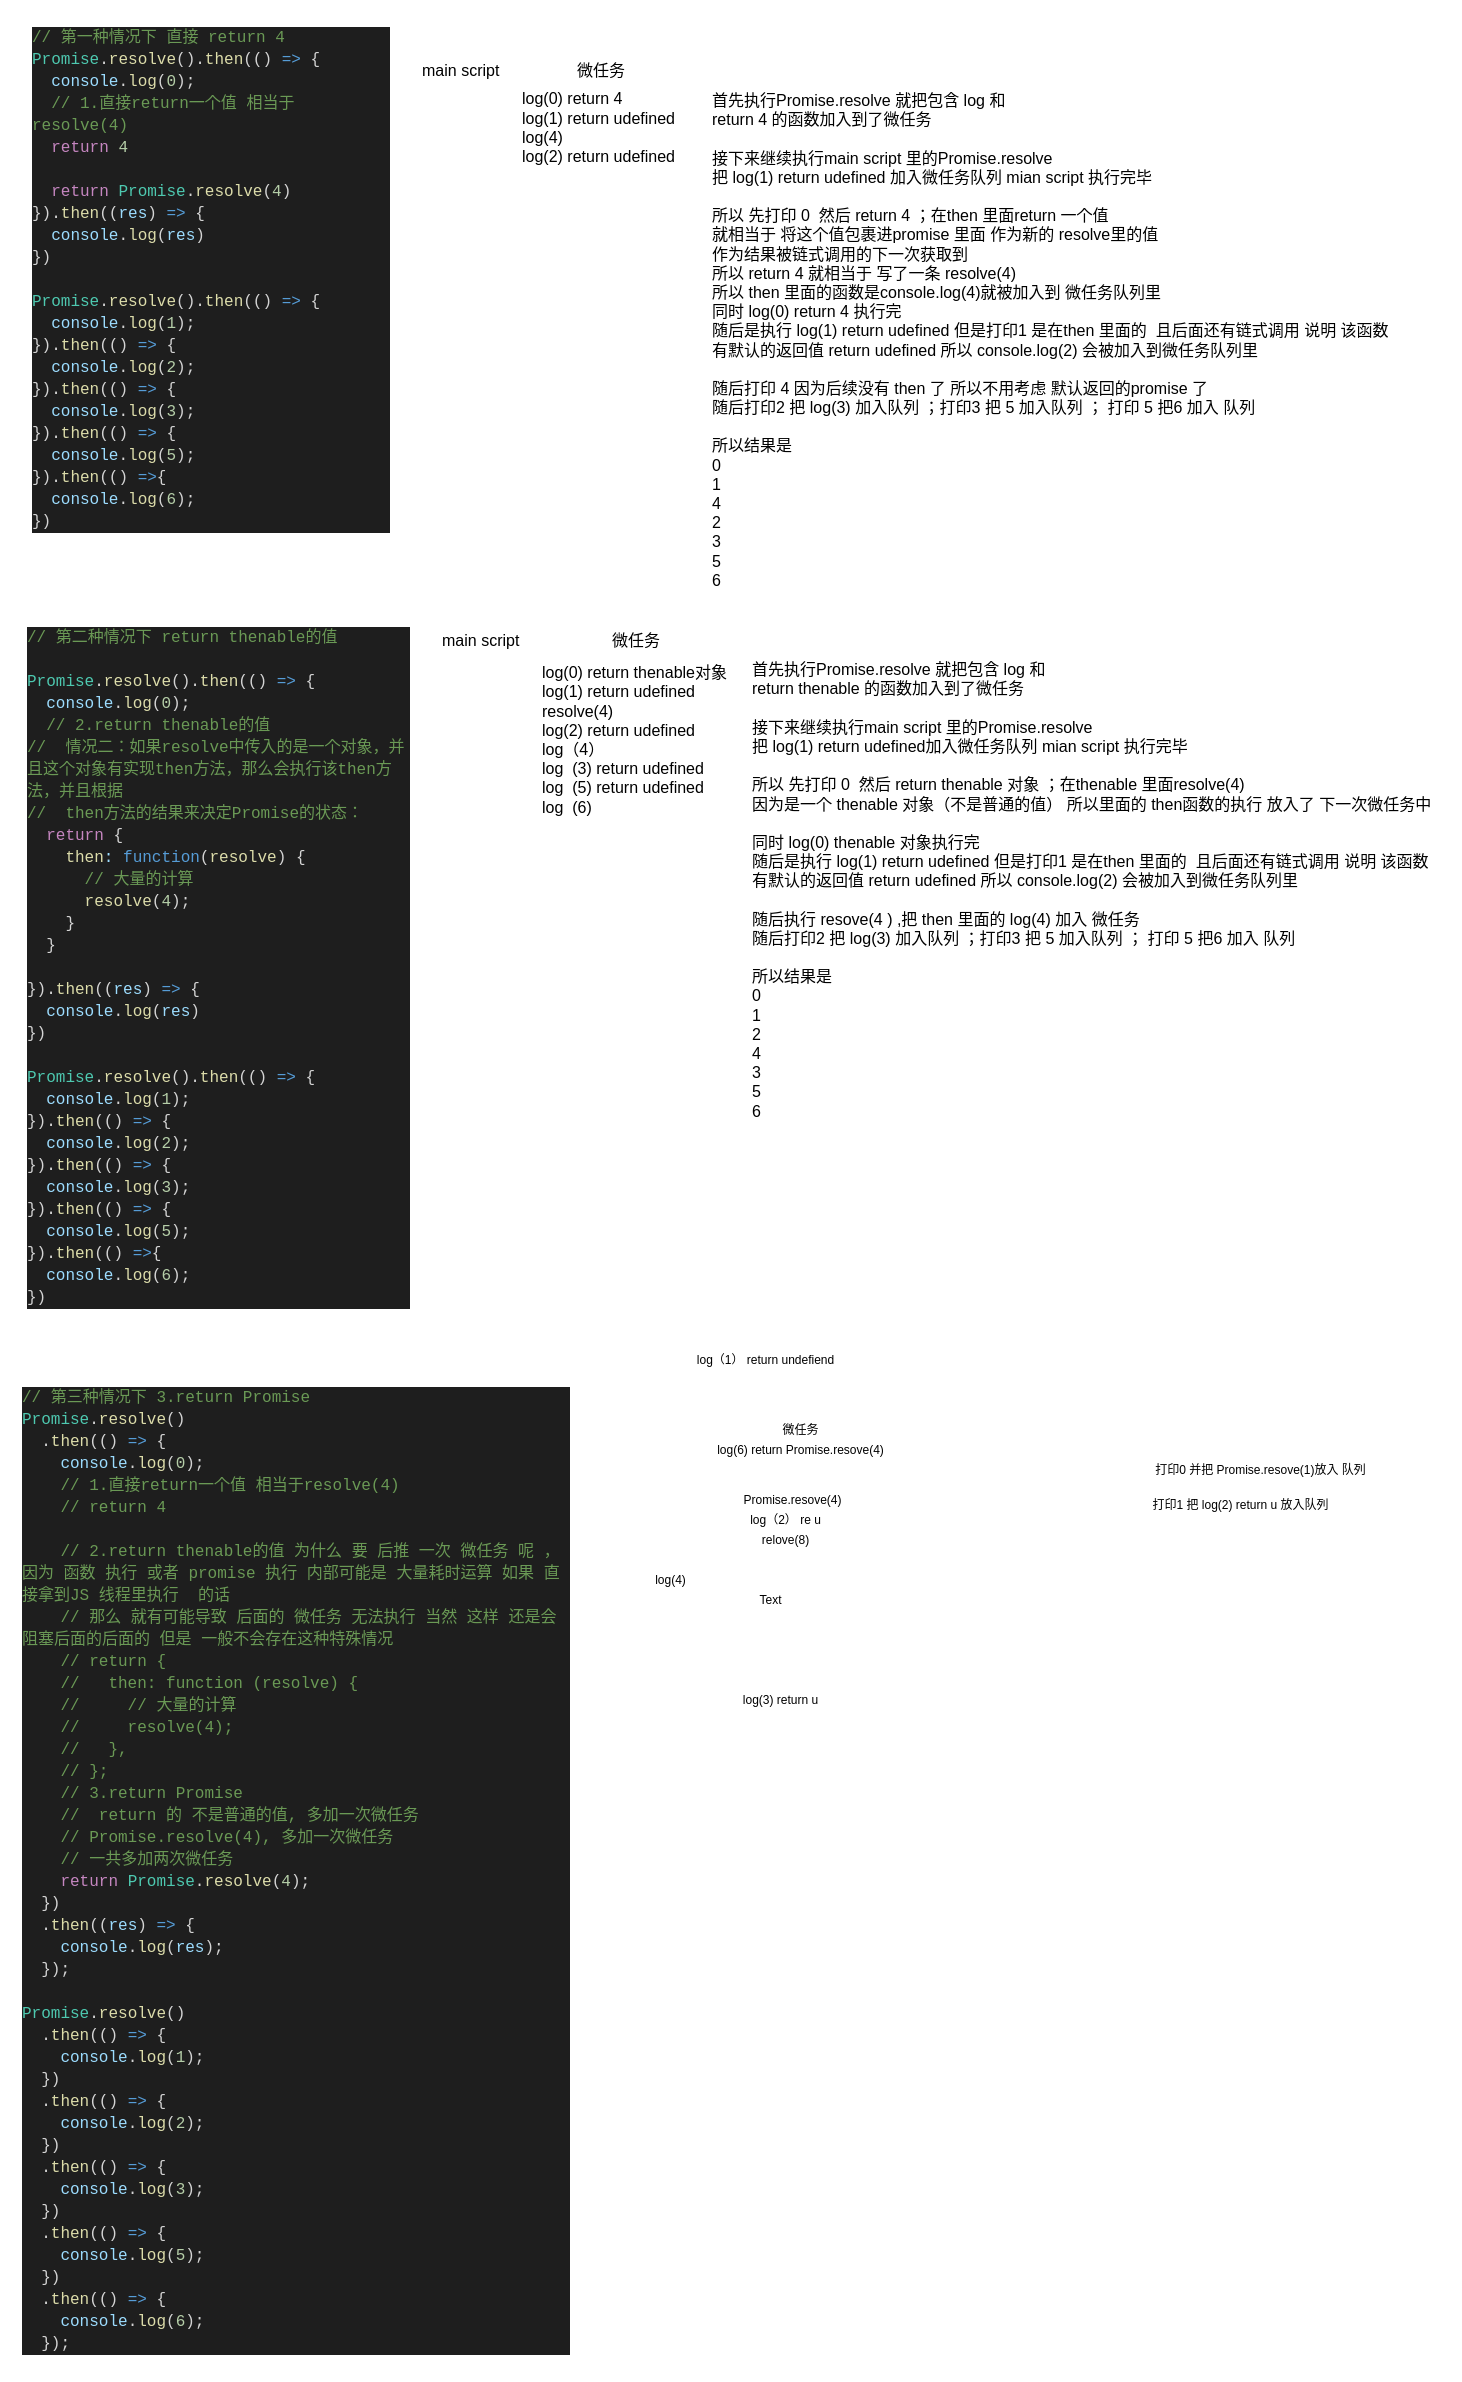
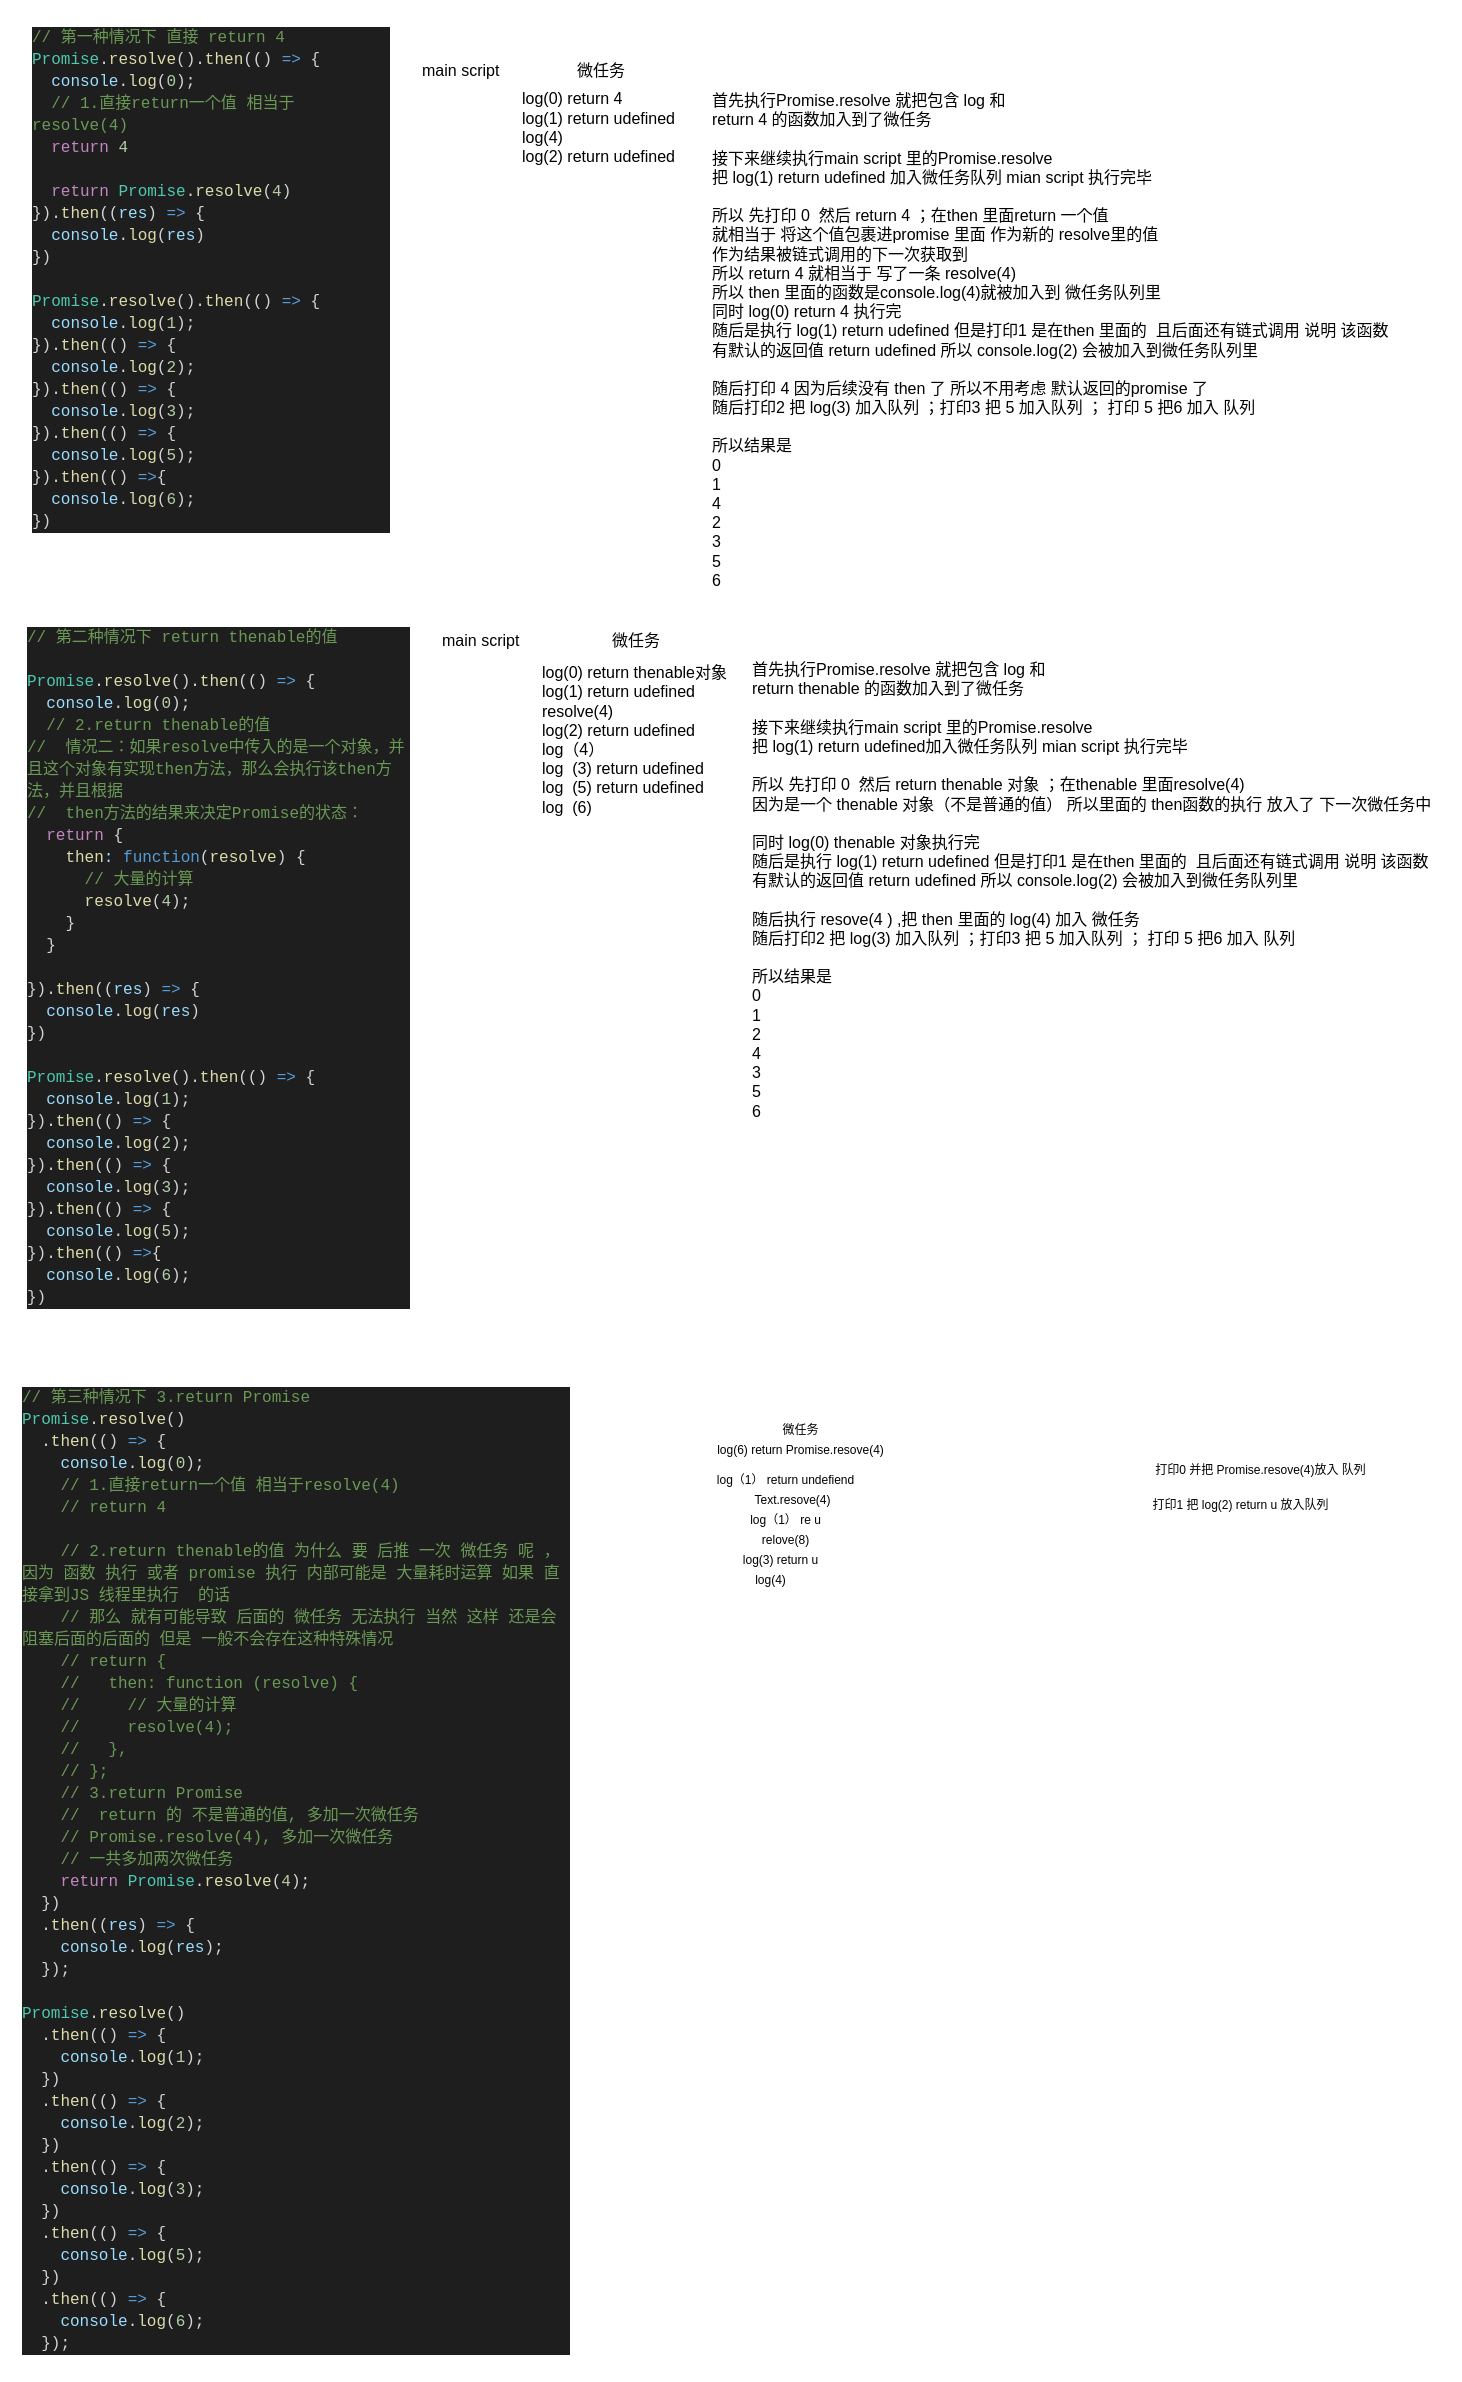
node "log（1） return undefiend": moved (766, 1361) -> (786, 1481)
node "打印0 并把 Promise.resove(1)放入 队列": label "打印0 并把 Promise.resove(1)放入 队列" -> "打印0 并把 Promise.resove(4)放入 队列"
node "Promise.resove(4)": label "Promise.resove(4)" -> "Text.resove(4)"
node "log（2） re u": label "log（2） re u" -> "log（1） re u"
node "log(4)": moved (671, 1581) -> (771, 1581)
node "Text": removed
node "log(3) return u": moved (781, 1701) -> (781, 1561)
